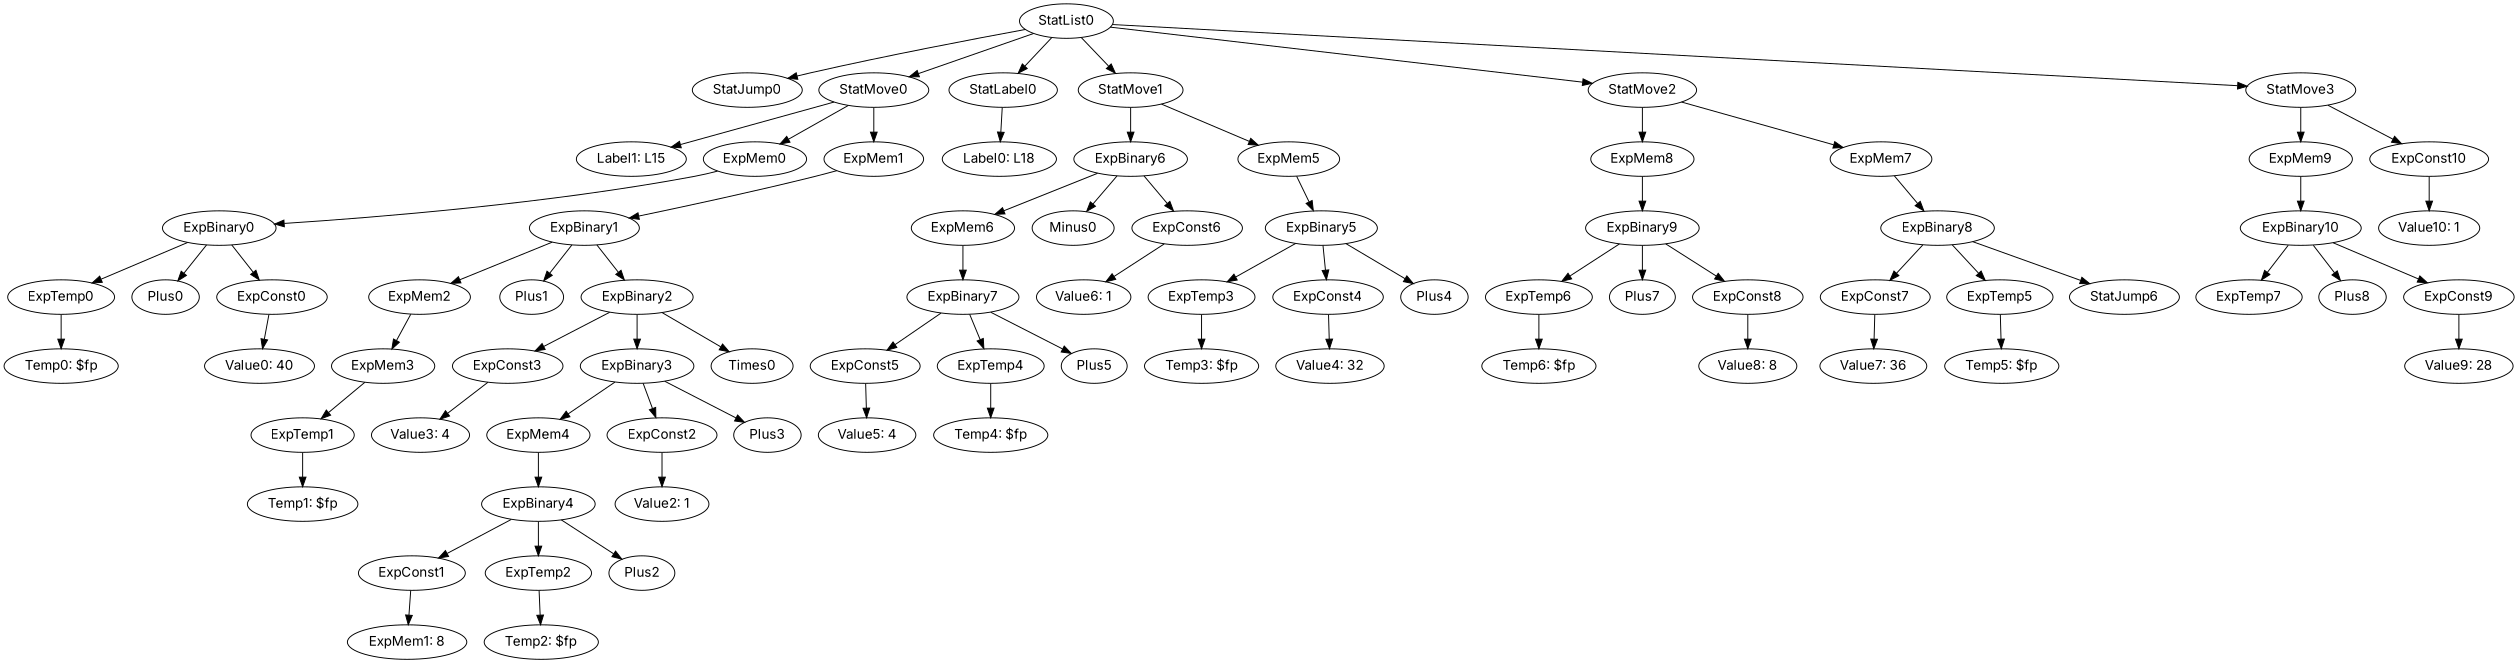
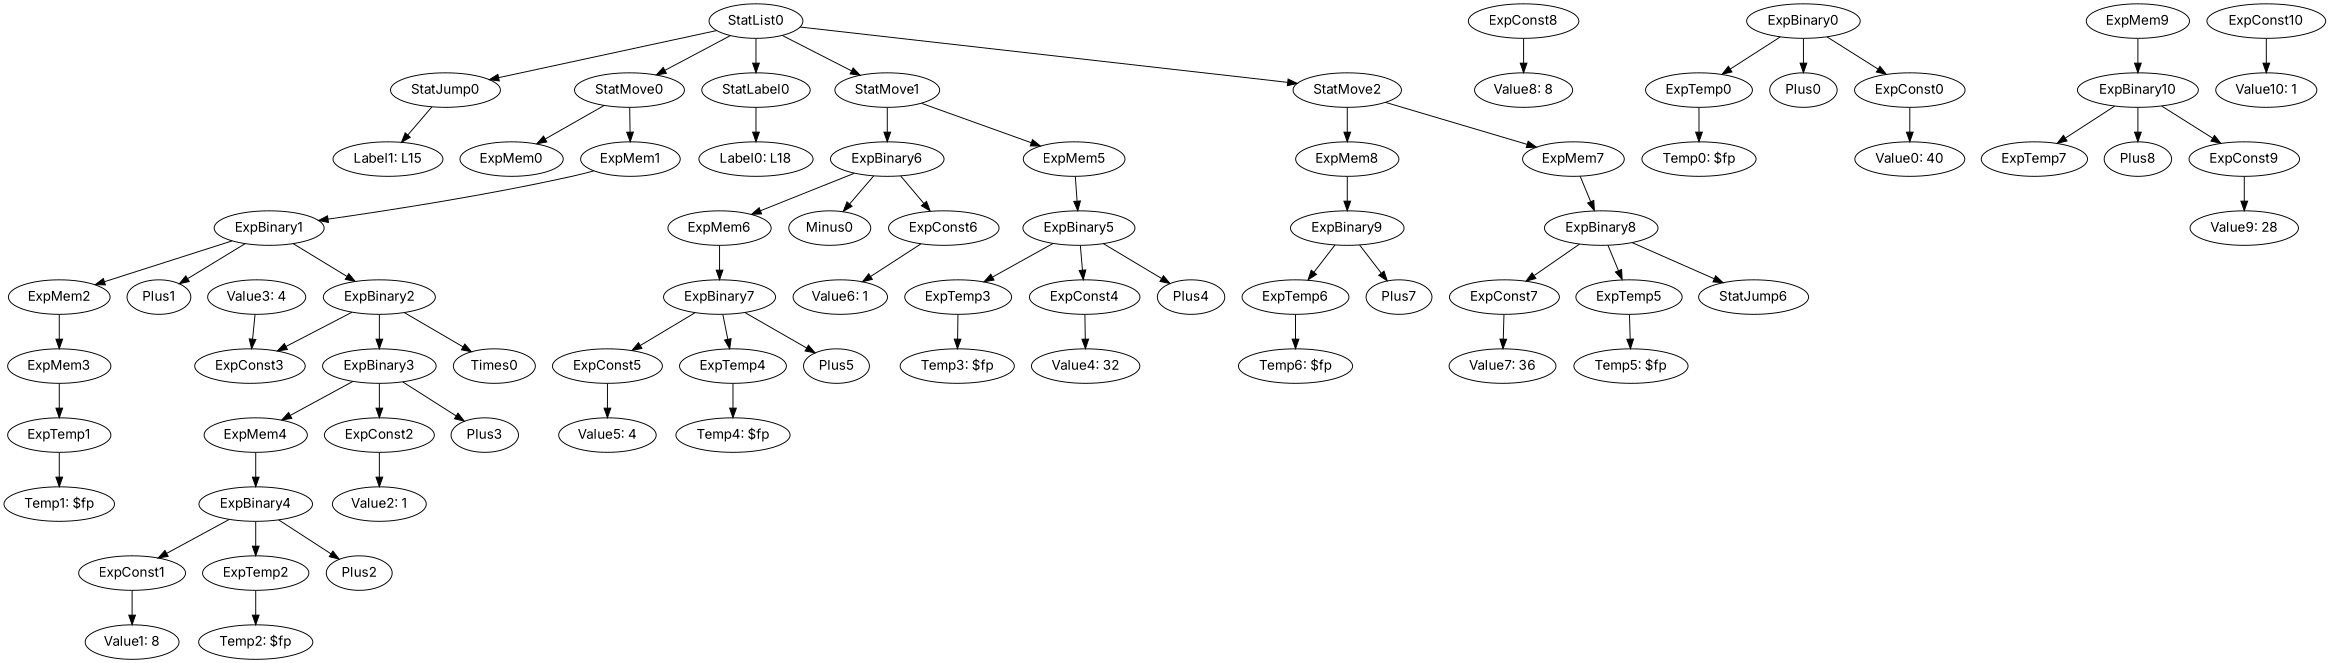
node "StatMove3": removed
edge "StatMove0" -> "Label1: L15": now "StatJump0" -> "Label1: L15"
edge "ExpMem0" -> "ExpBinary0": removed
edge "ExpBinary9" -> "ExpConst8": removed
edge "ExpConst3" -> "Value3: 4": reversed
node "ExpMem1: 8": label "ExpMem1: 8" -> "Value1: 8"
